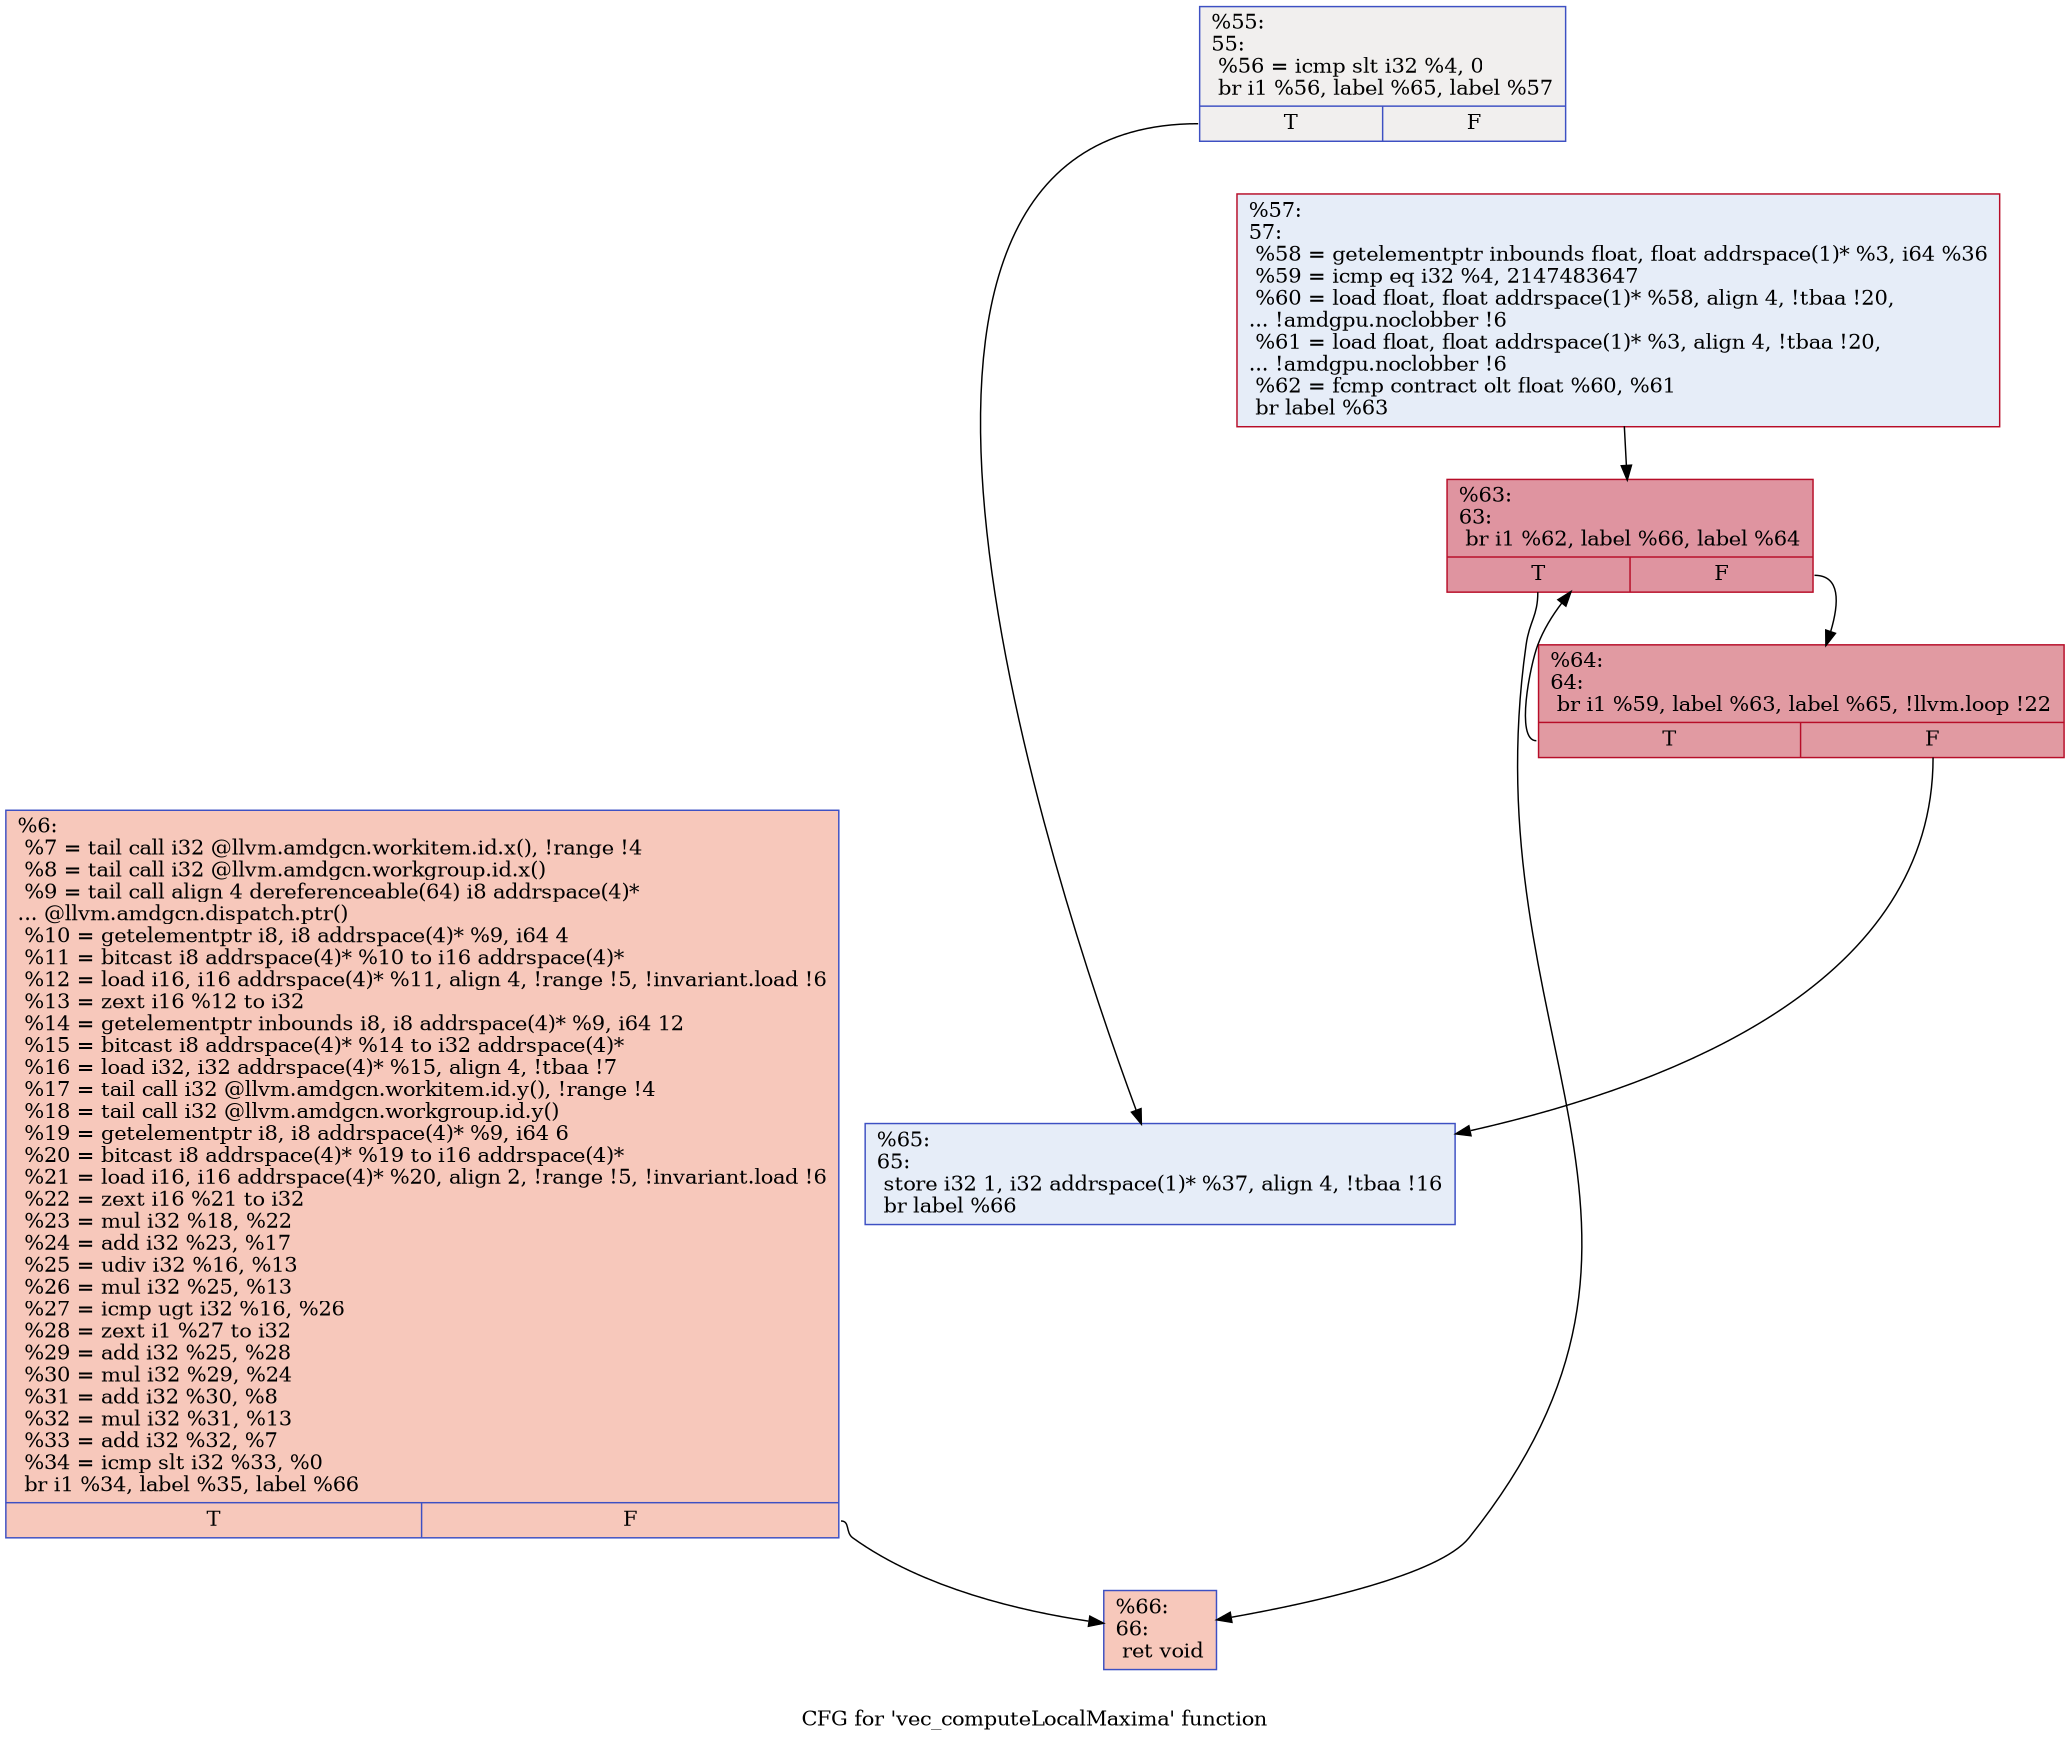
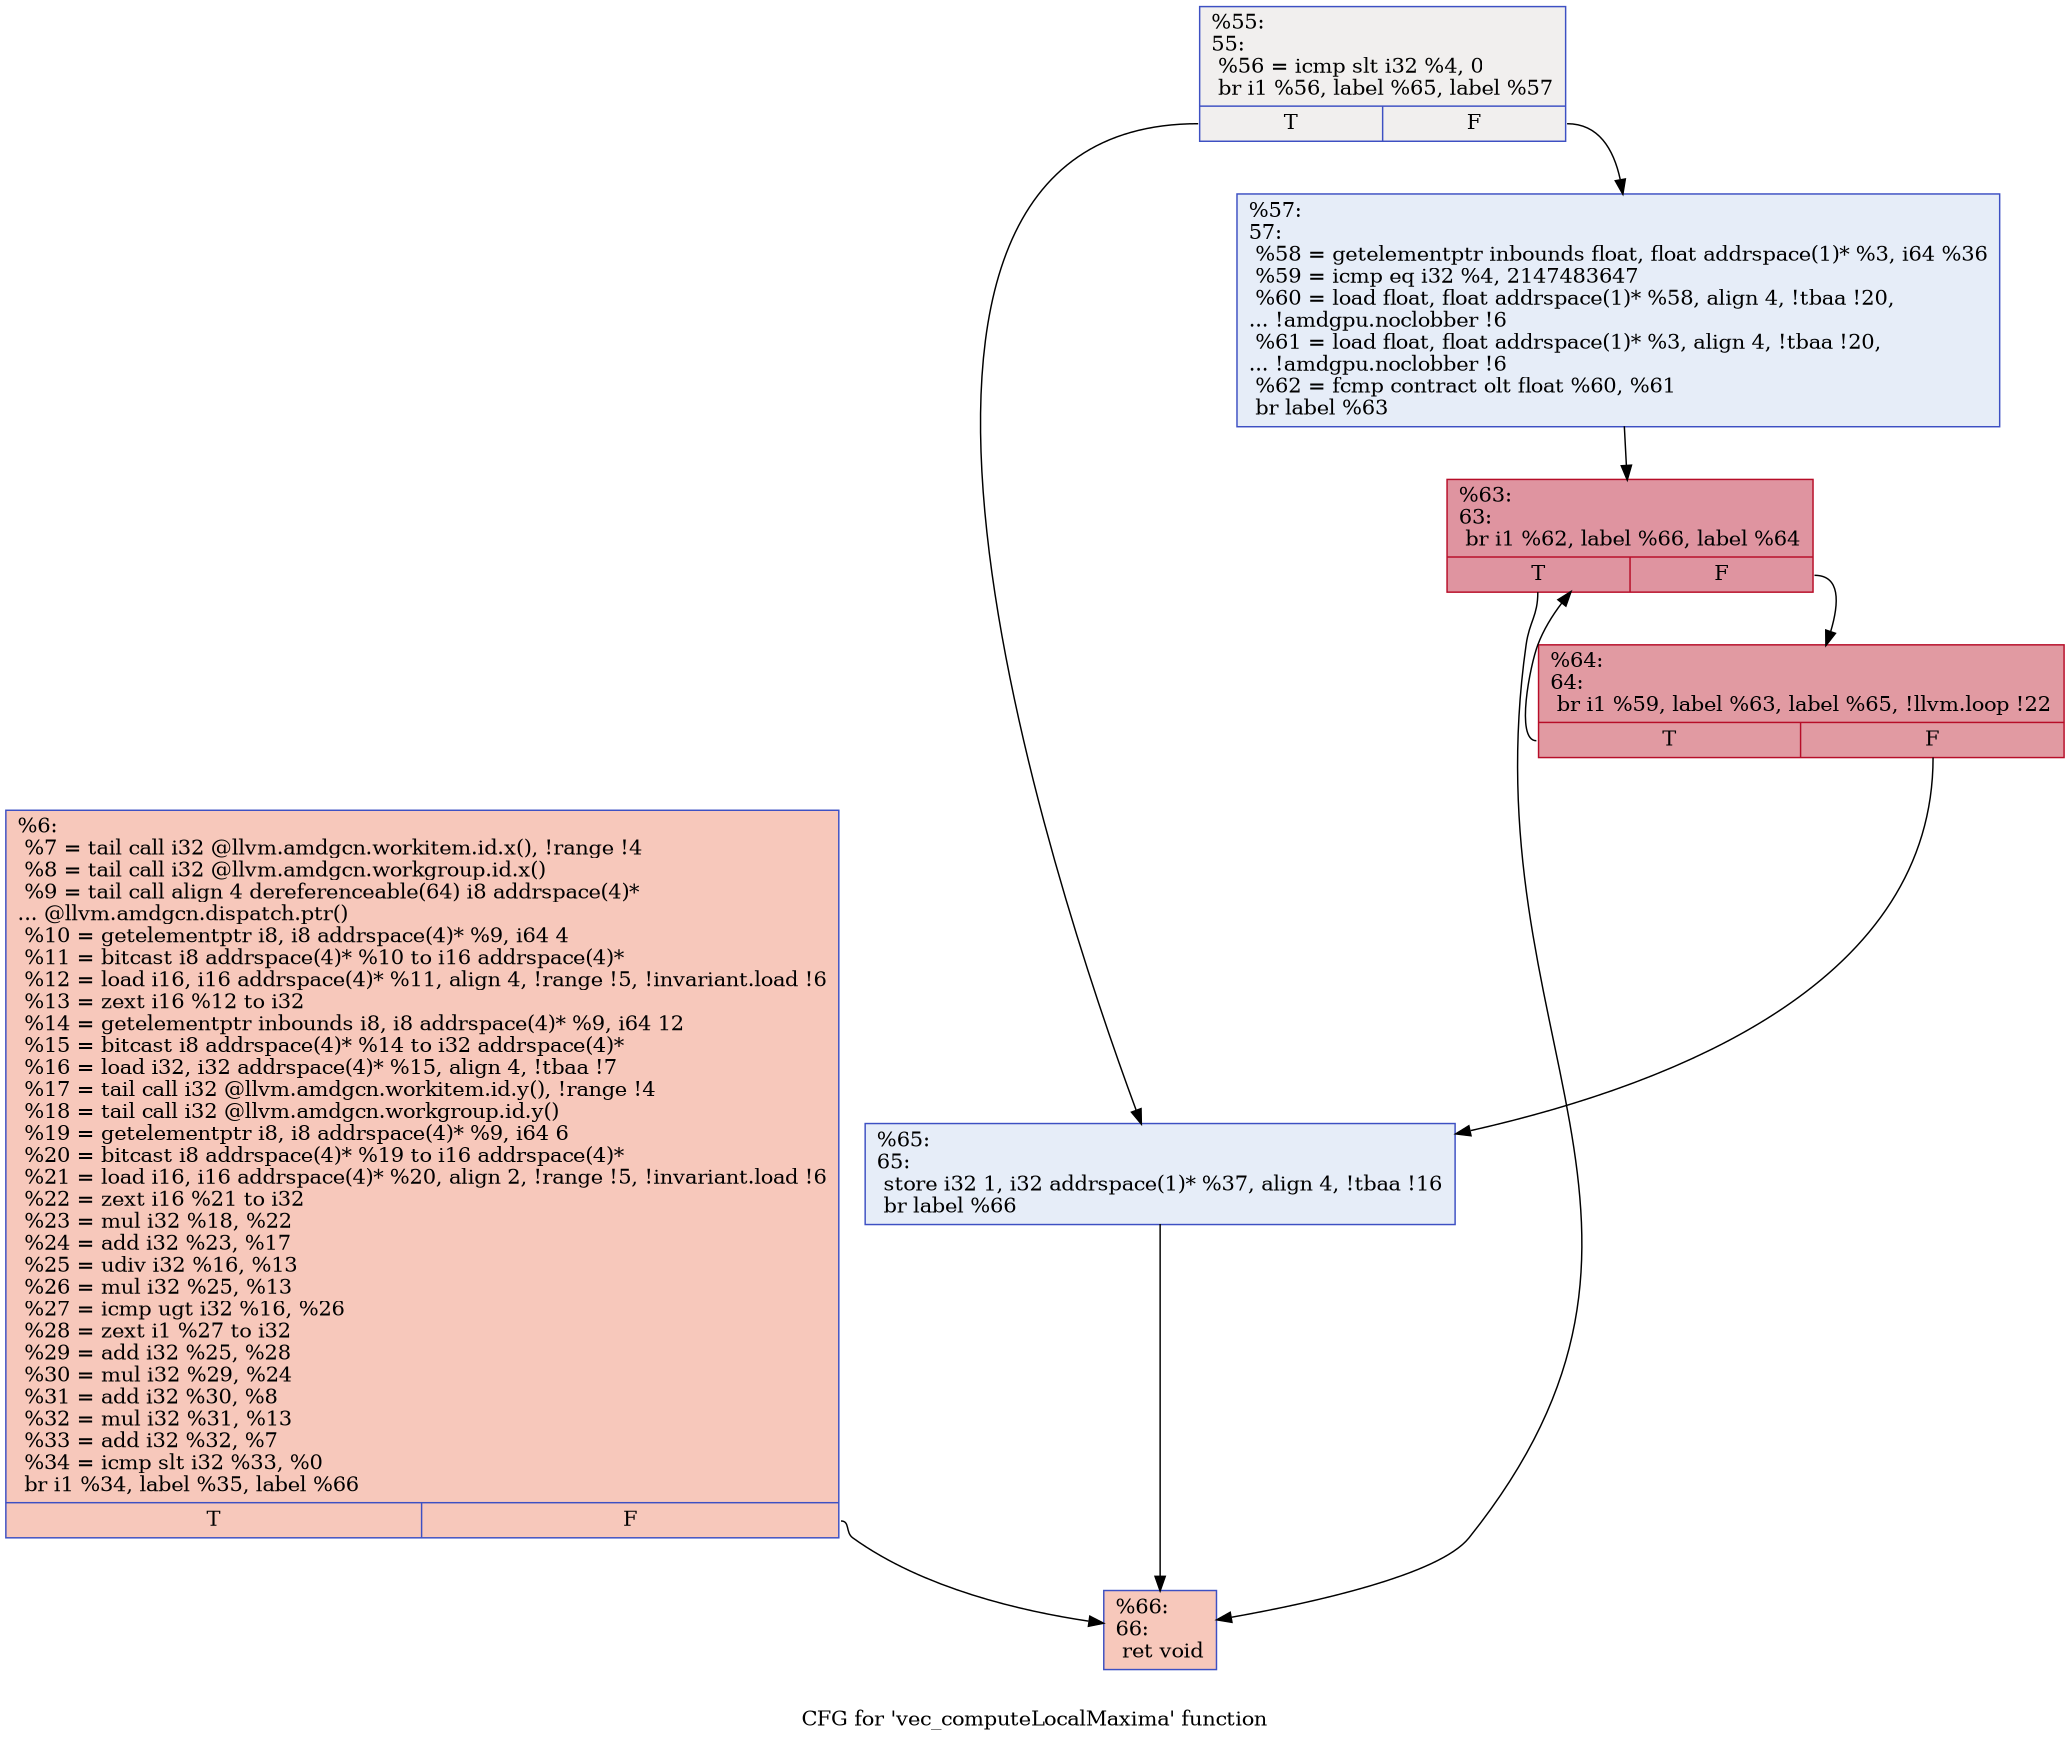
edge "%55:" -> "%57:": added
node "%57:": color #b70d28ff -> #3d50c3ff
edge "%65:" -> "%66:": added
